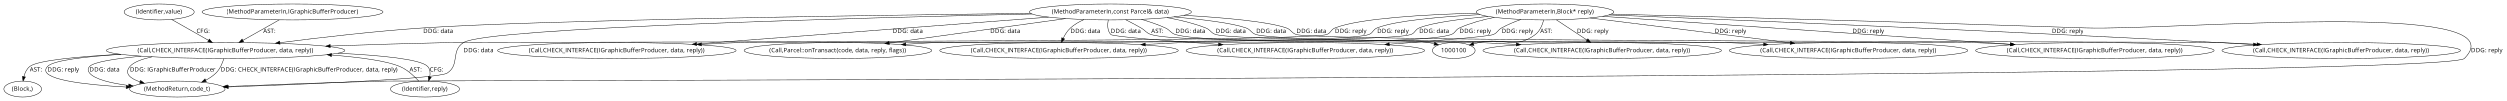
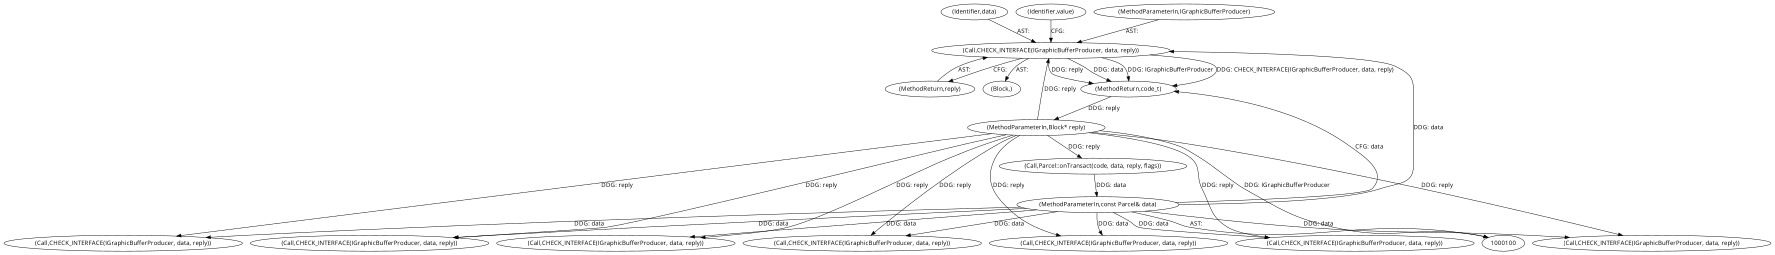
node "(Identifier,data)": added
edge "(MethodParameterIn,const Parcel& data)" -> "(Call,Parcel::onTransact(code, data, reply, flags))": reversed
edge "(MethodParameterIn,Block* reply)" -> "(Call,Parcel::onTransact(code, data, reply, flags))": label "DDG: data" -> "DDG: reply"
edge "(MethodParameterIn,Block* reply)" -> "1000100": label "AST: " -> "DDG: IGraphicBufferProducer"
edge "(MethodParameterIn,const Parcel& data)" -> "(MethodReturn,code_t)": label "DDG: data" -> "CFG: data"
edge "(MethodParameterIn,Block* reply)" -> "(MethodReturn,code_t)": reversed
node "(Identifier,reply)": label "(Identifier,reply)" -> "(MethodReturn,reply)"
